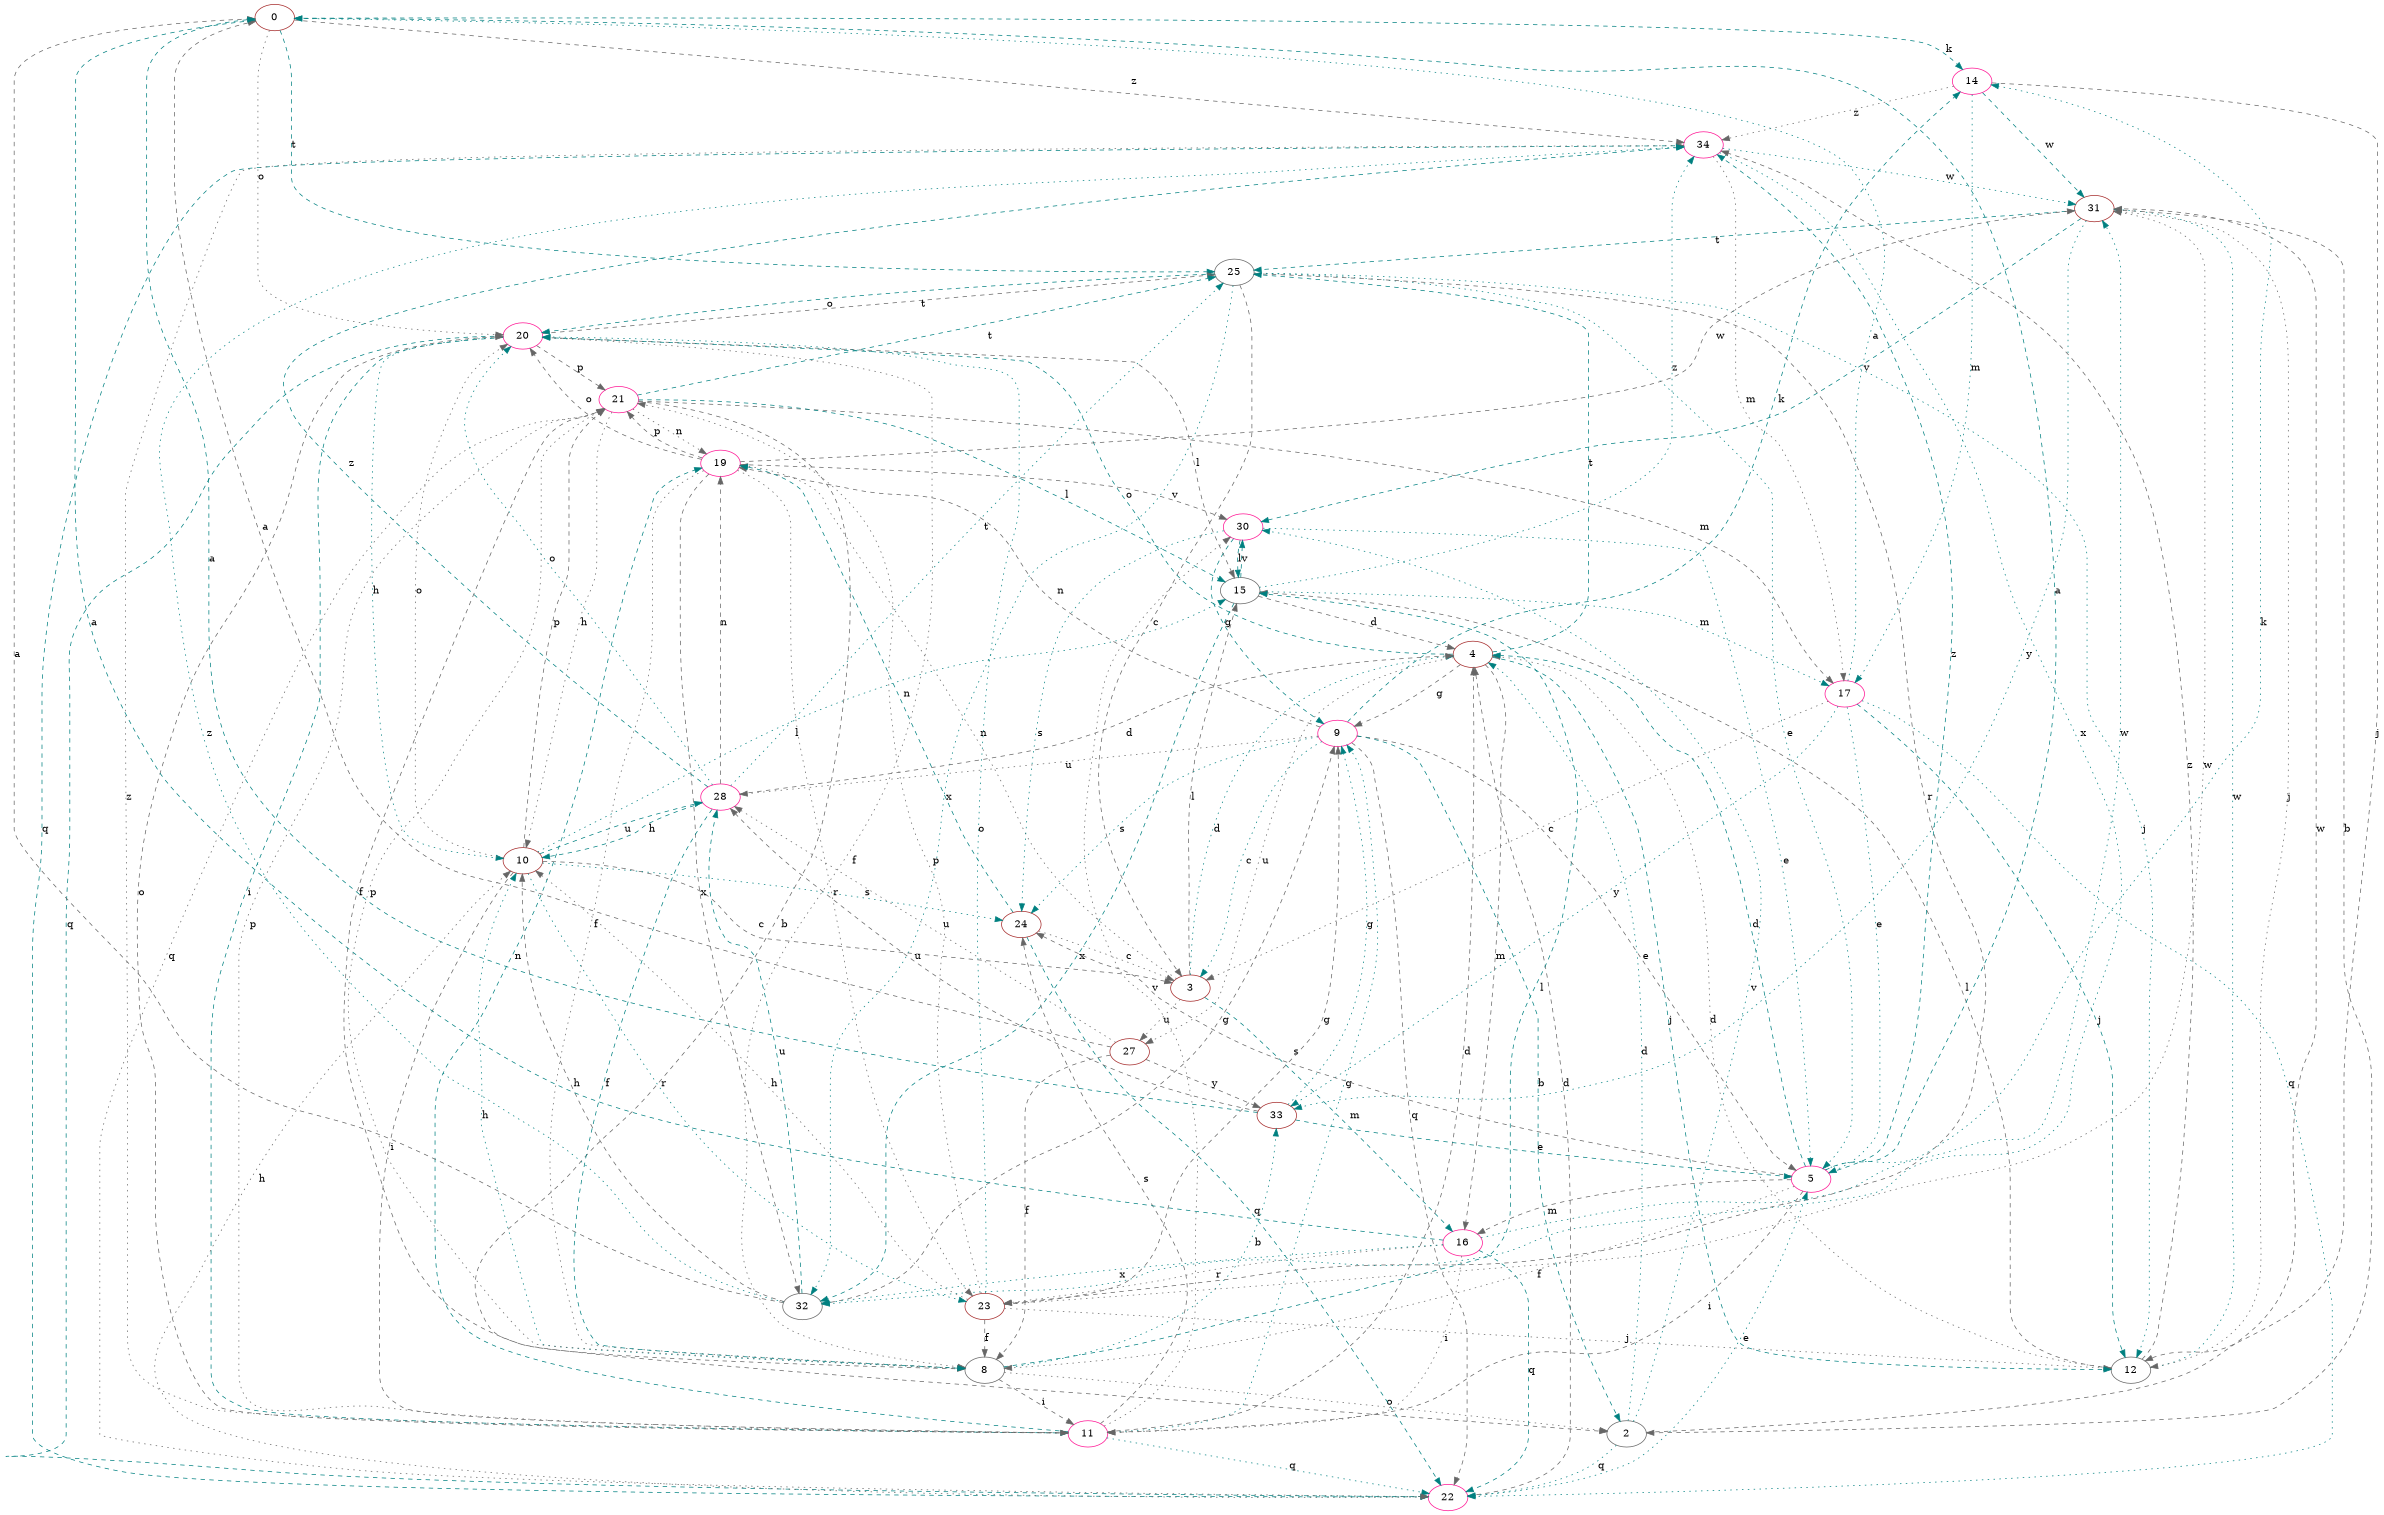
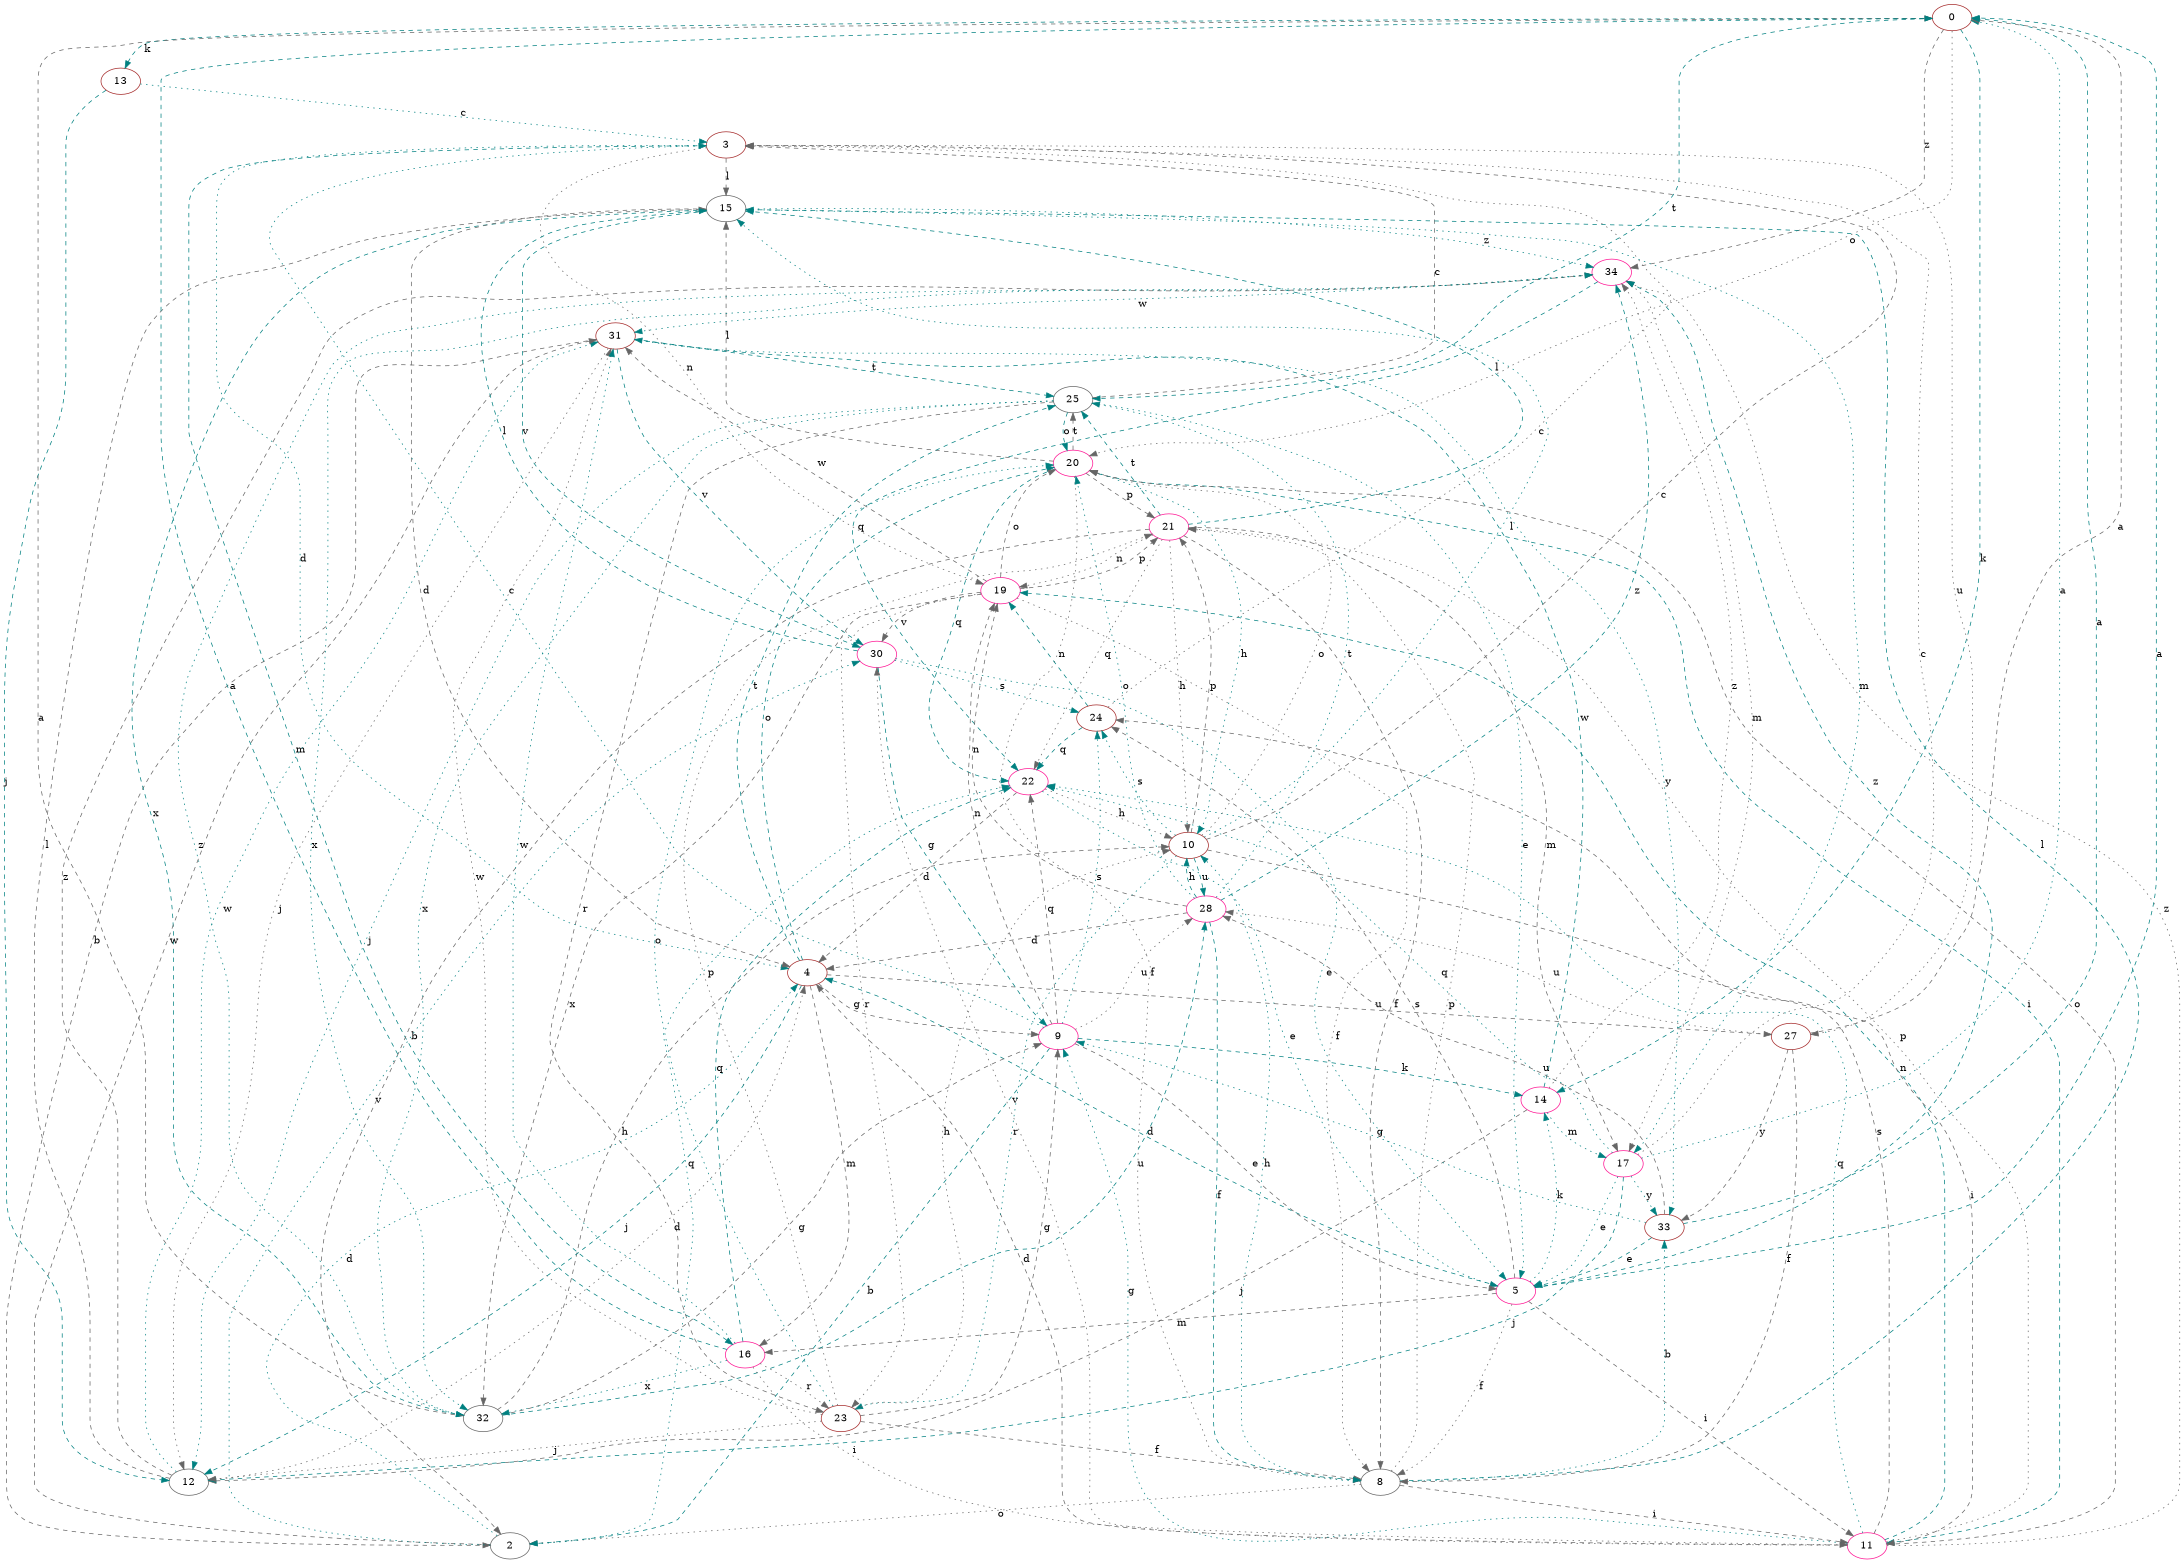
node "13": added
edge "4" -> "27": style dotted -> dashed
